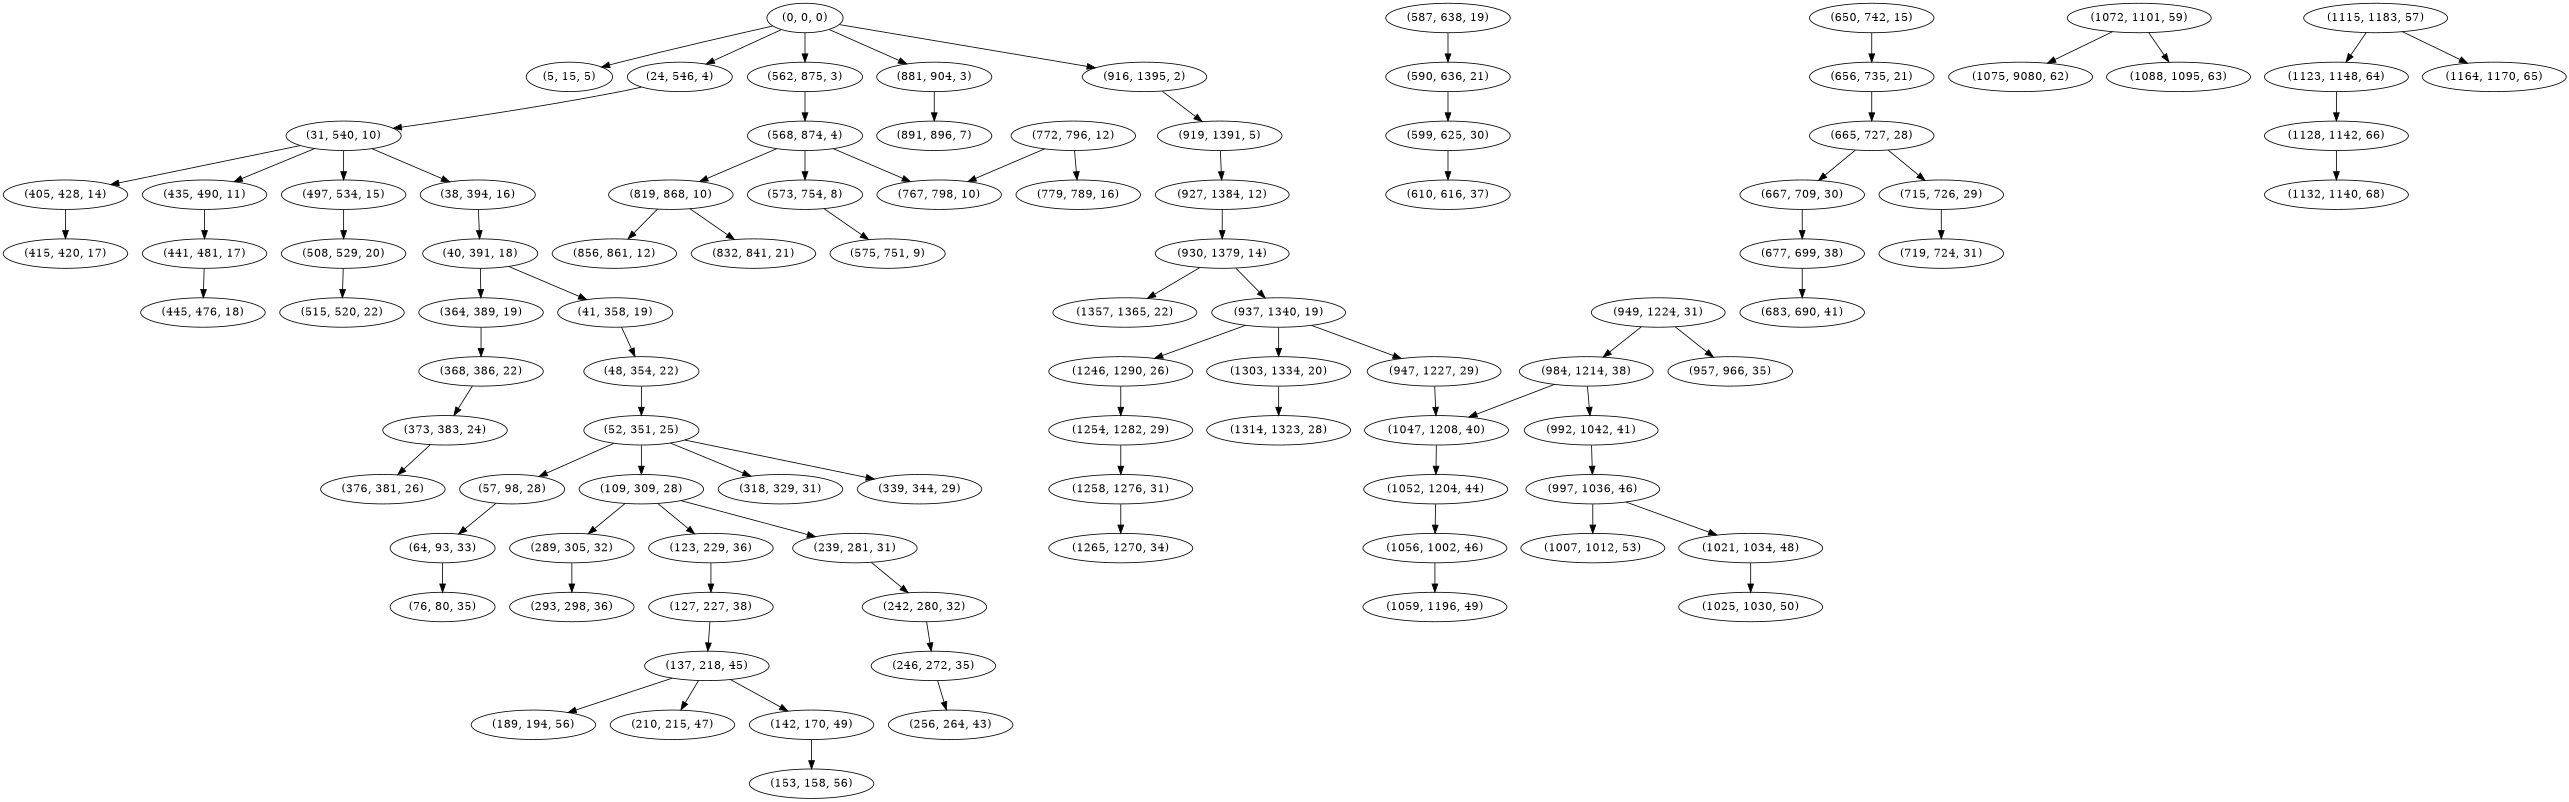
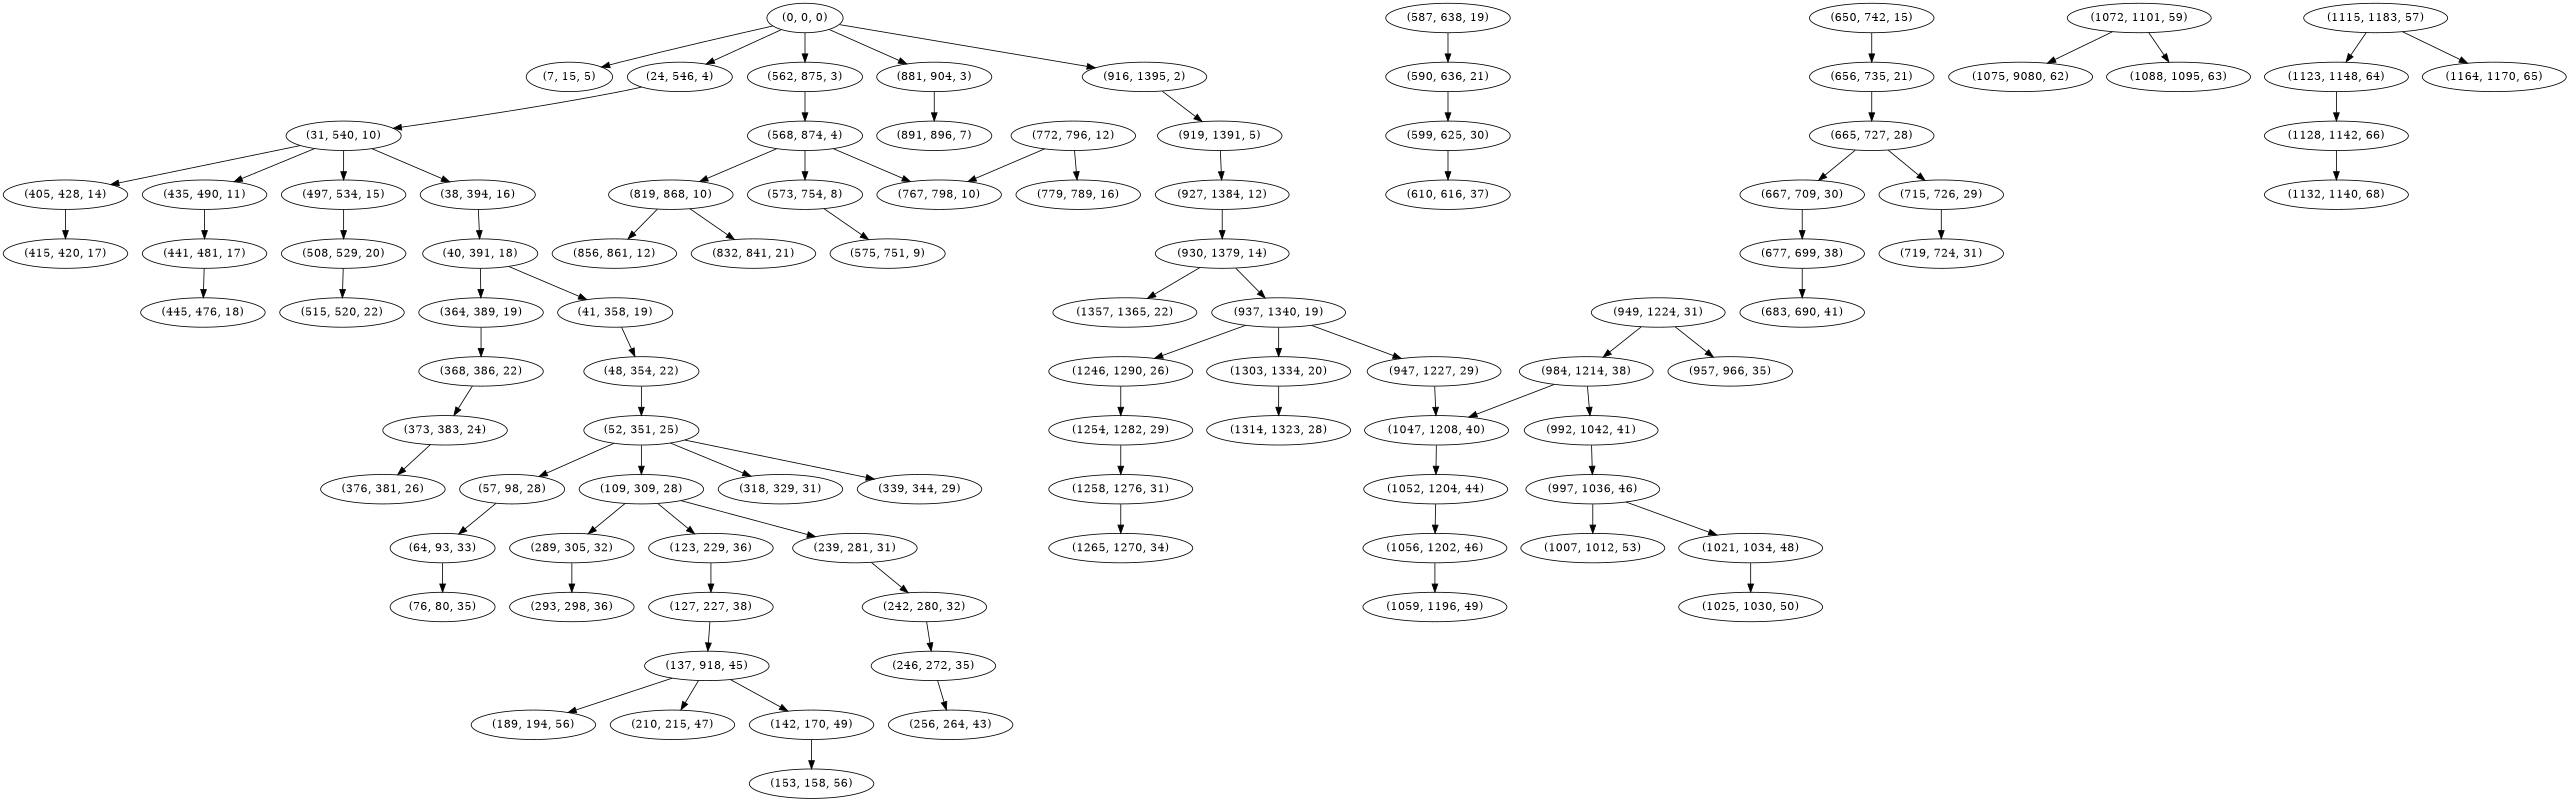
node "(5, 15, 5)": label "(5, 15, 5)" -> "(7, 15, 5)"
node "(1056, 1002, 46)": label "(1056, 1002, 46)" -> "(1056, 1202, 46)"
node "(137, 218, 45)": label "(137, 218, 45)" -> "(137, 918, 45)"
